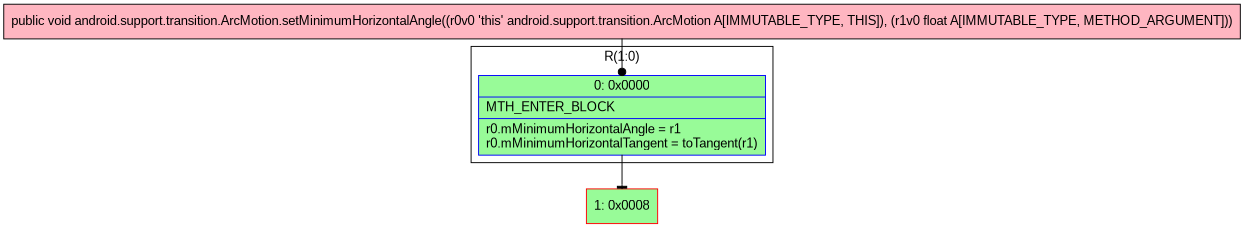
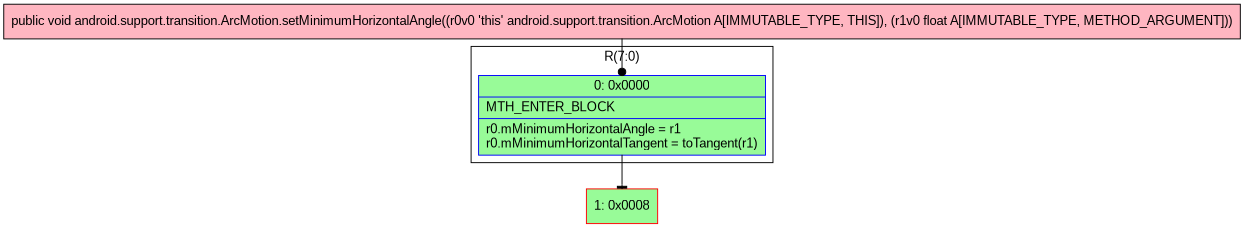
cluster "R(1:0)": label "R(1:0)" -> "R(7:0)"
